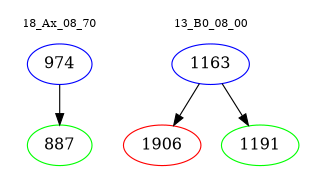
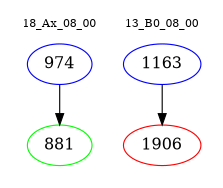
cluster "18_Ax_08_70": label "18_Ax_08_70" -> "18_Ax_08_00"
node "887": label "887" -> "881"
node "1191": removed
